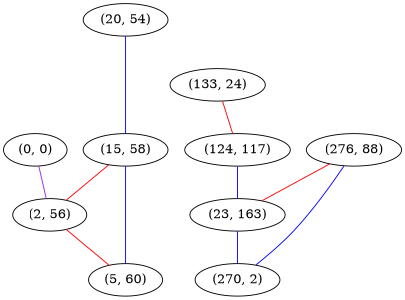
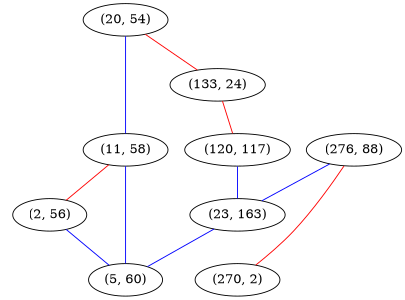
edge "(20, 54)" -- "(133, 24)": added
node "(0, 0)": removed
node "(15, 58)": label "(15, 58)" -> "(11, 58)"
node "(124, 117)": label "(124, 117)" -> "(120, 117)"
edge "(276, 88)" -- "(23, 163)": color red -> blue
edge "(276, 88)" -- "(270, 2)": color blue -> red
edge "(2, 56)" -- "(5, 60)": color red -> blue
edge "(23, 163)" -- "(270, 2)": now "(23, 163)" -- "(5, 60)"
